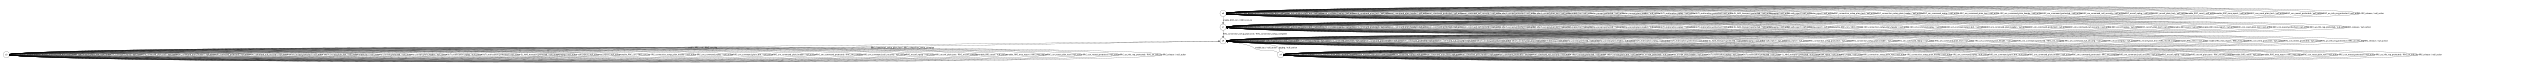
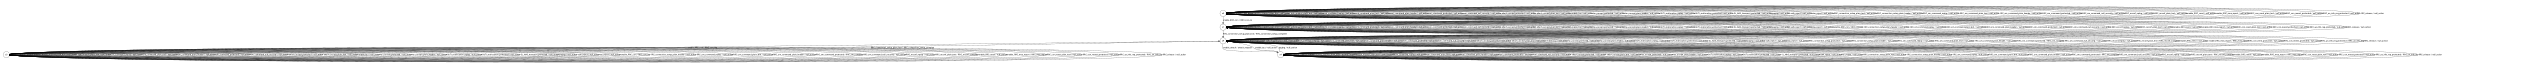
edge "s9" -> "s4": added, label "enable_attach / attach_request"
